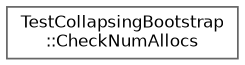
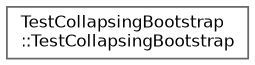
node "TestCollapsingBootstrap ::CheckNumAllocs": label "TestCollapsingBootstrap ::CheckNumAllocs" -> "TestCollapsingBootstrap ::TestCollapsingBootstrap"
